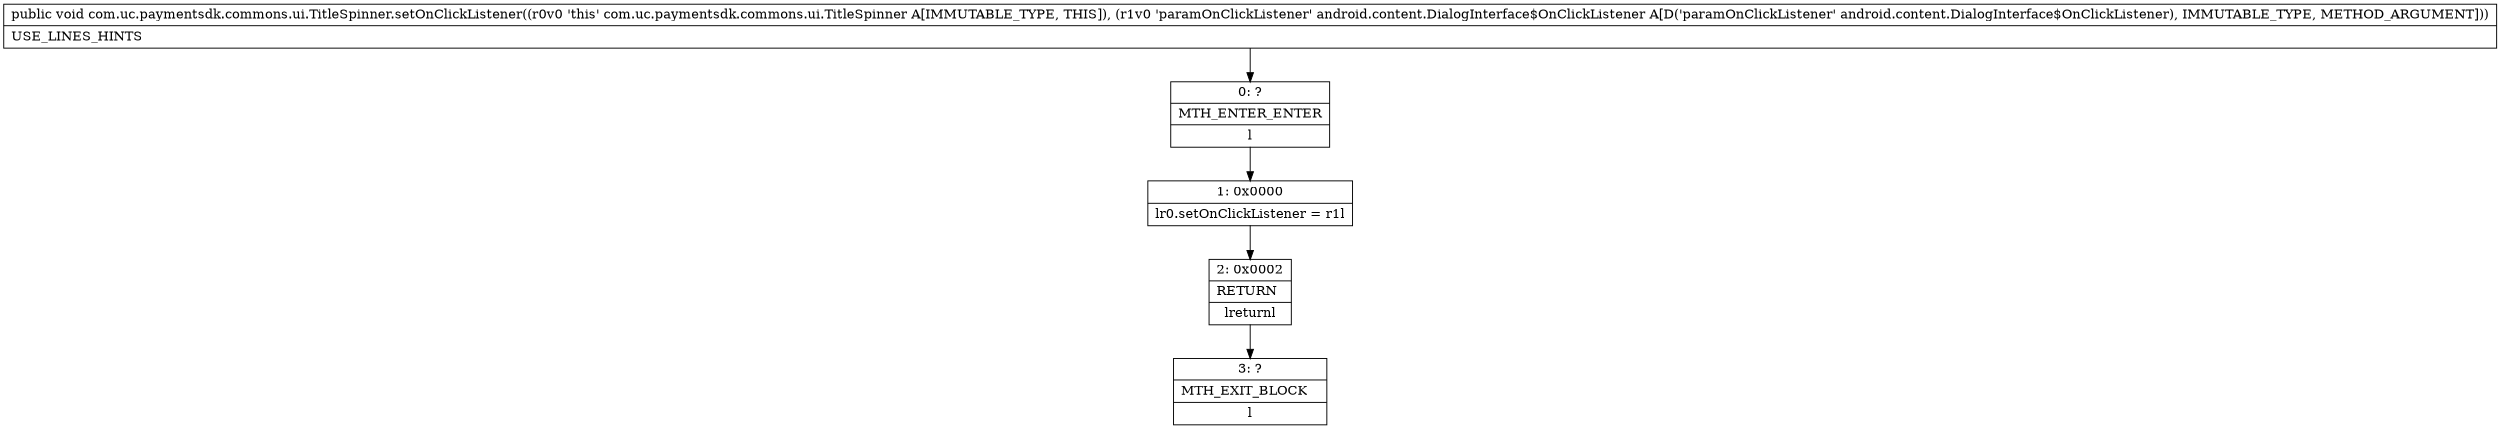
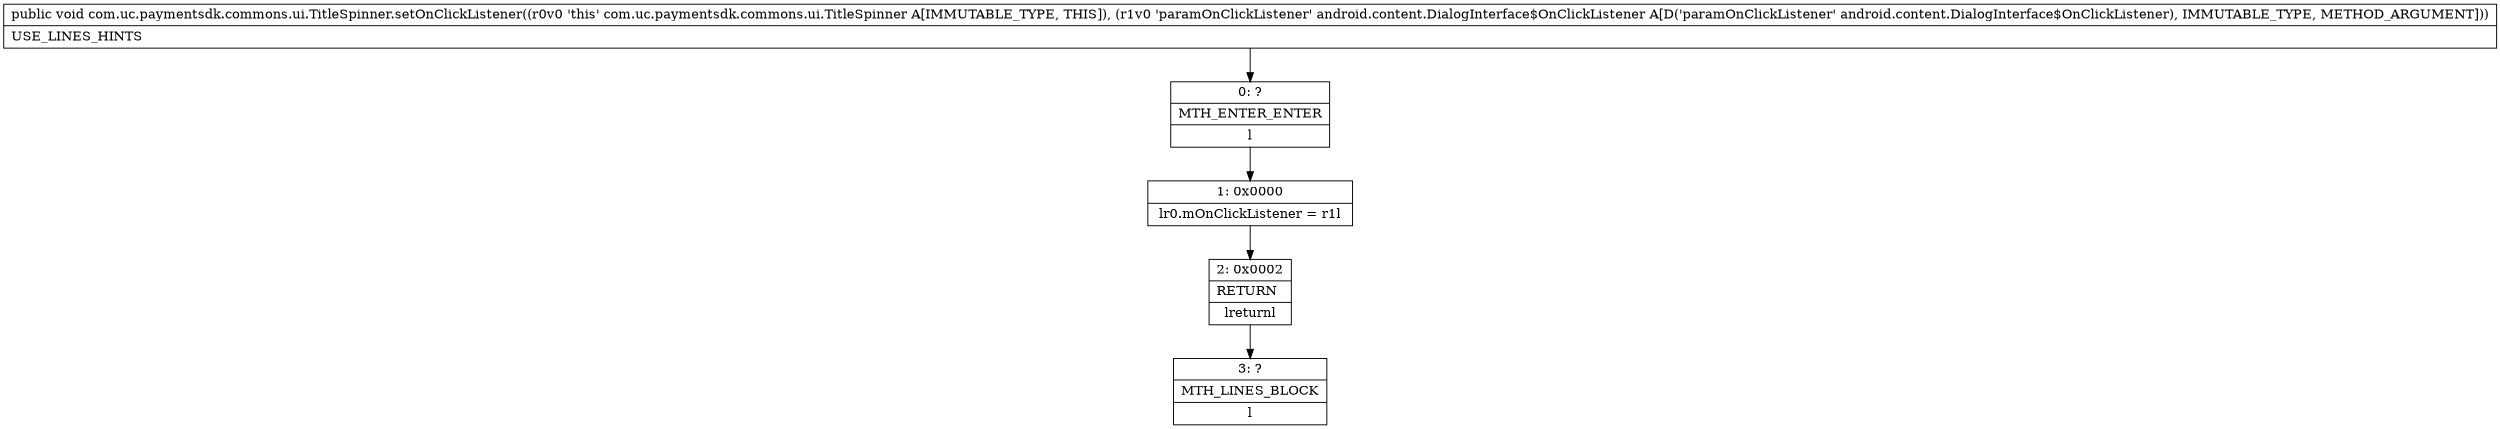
node "1: 0x0000": text "lr0.setOnClickListener = r1l" -> "lr0.mOnClickListener = r1l"
node "3: ?": text "MTH_EXIT_BLOCK" -> "MTH_LINES_BLOCK"
